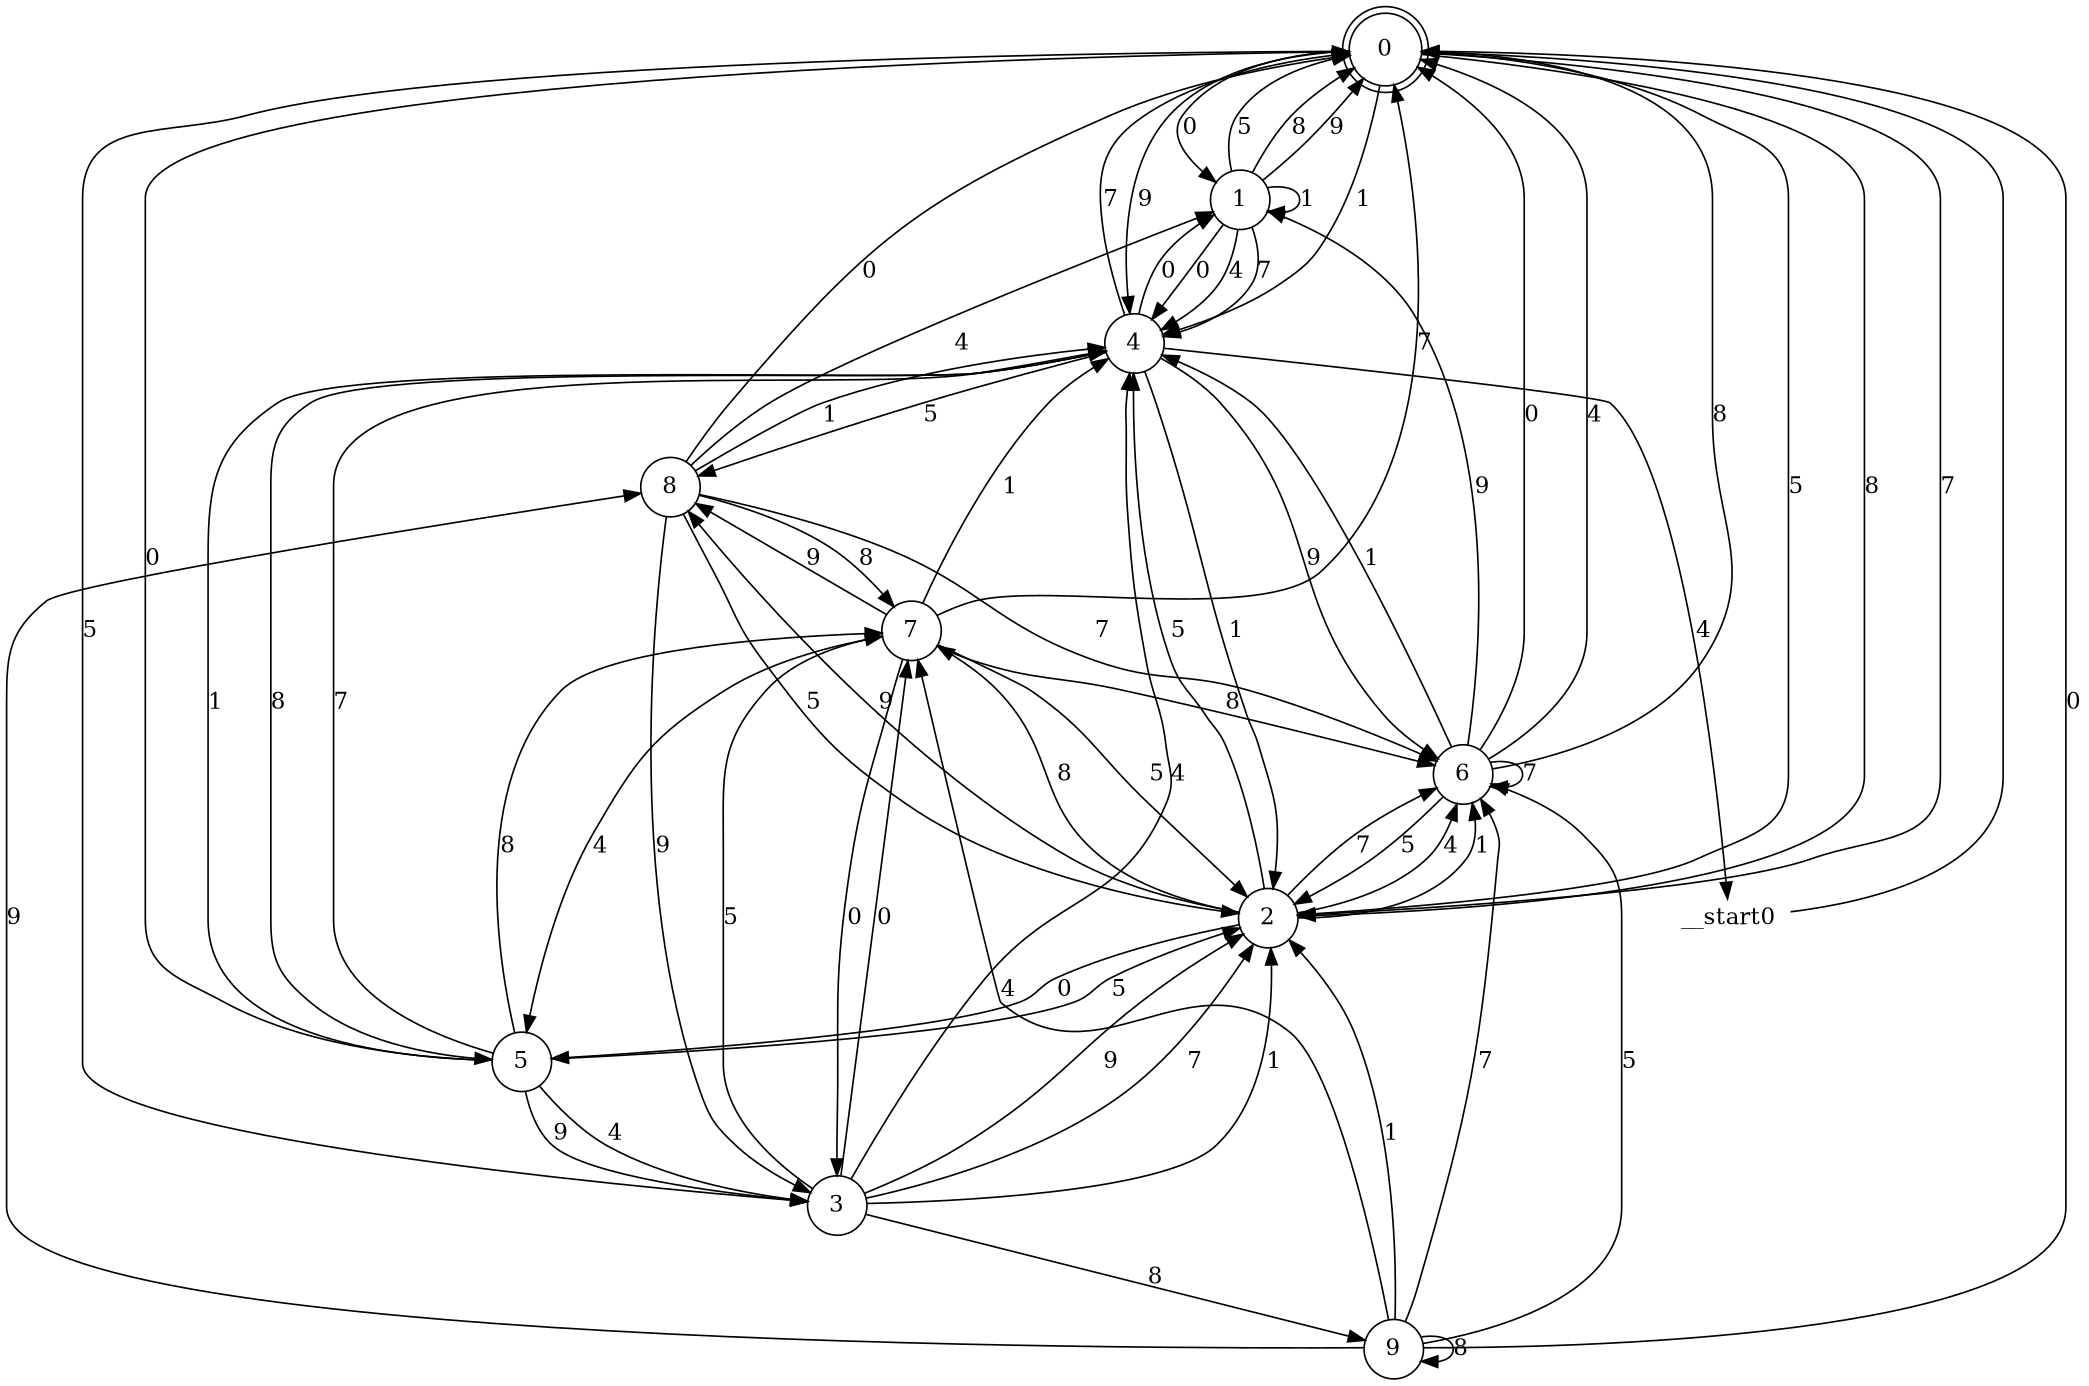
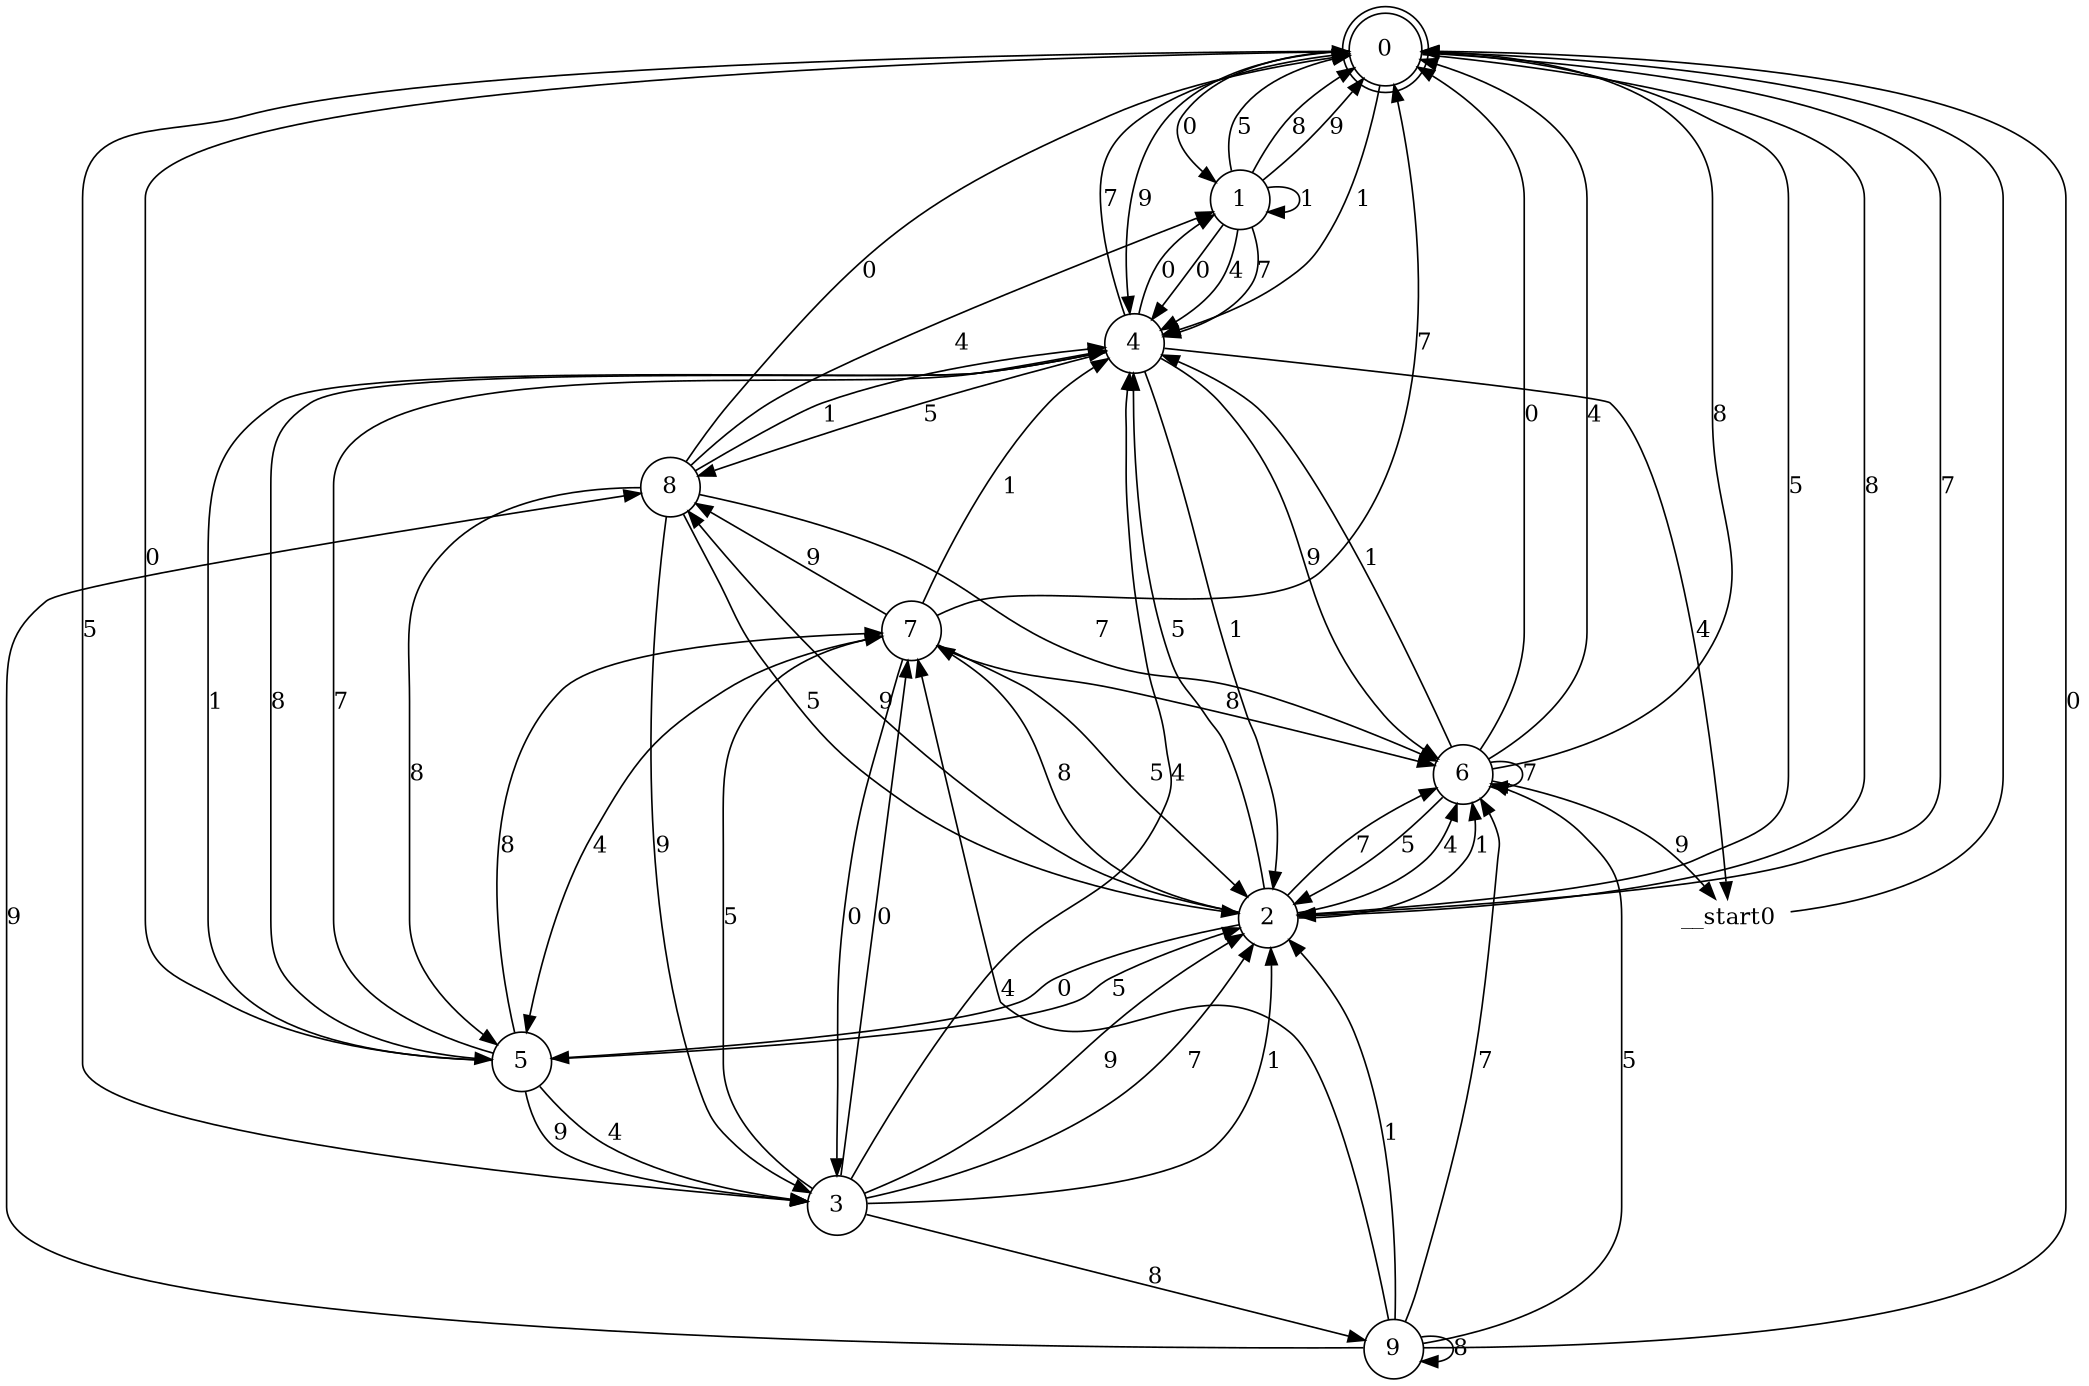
edge "6" -> "1": now "6" -> "__start0"
edge "8" -> "7": now "8" -> "5"
